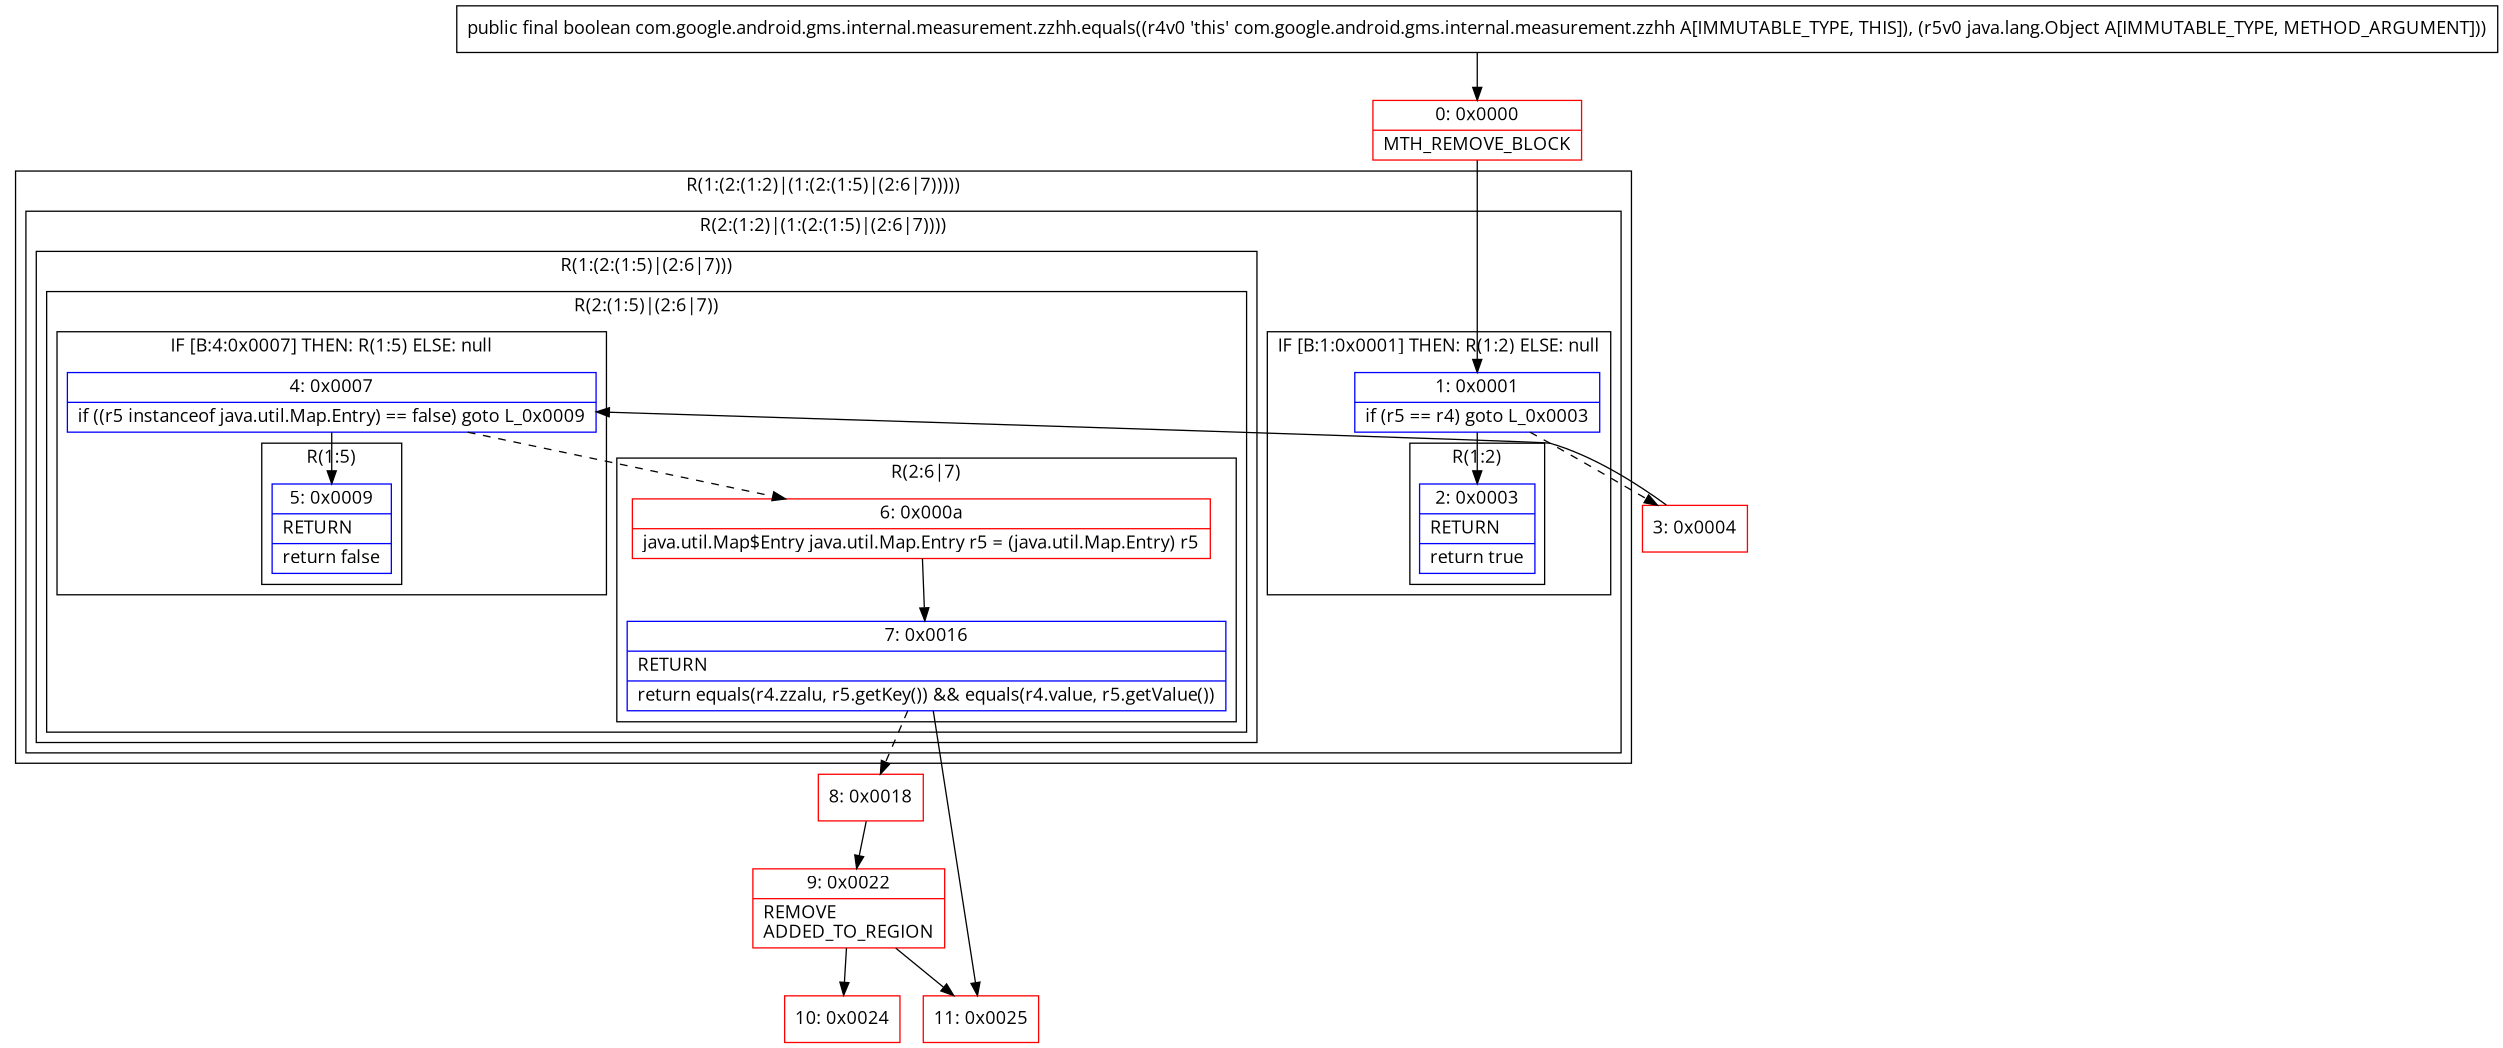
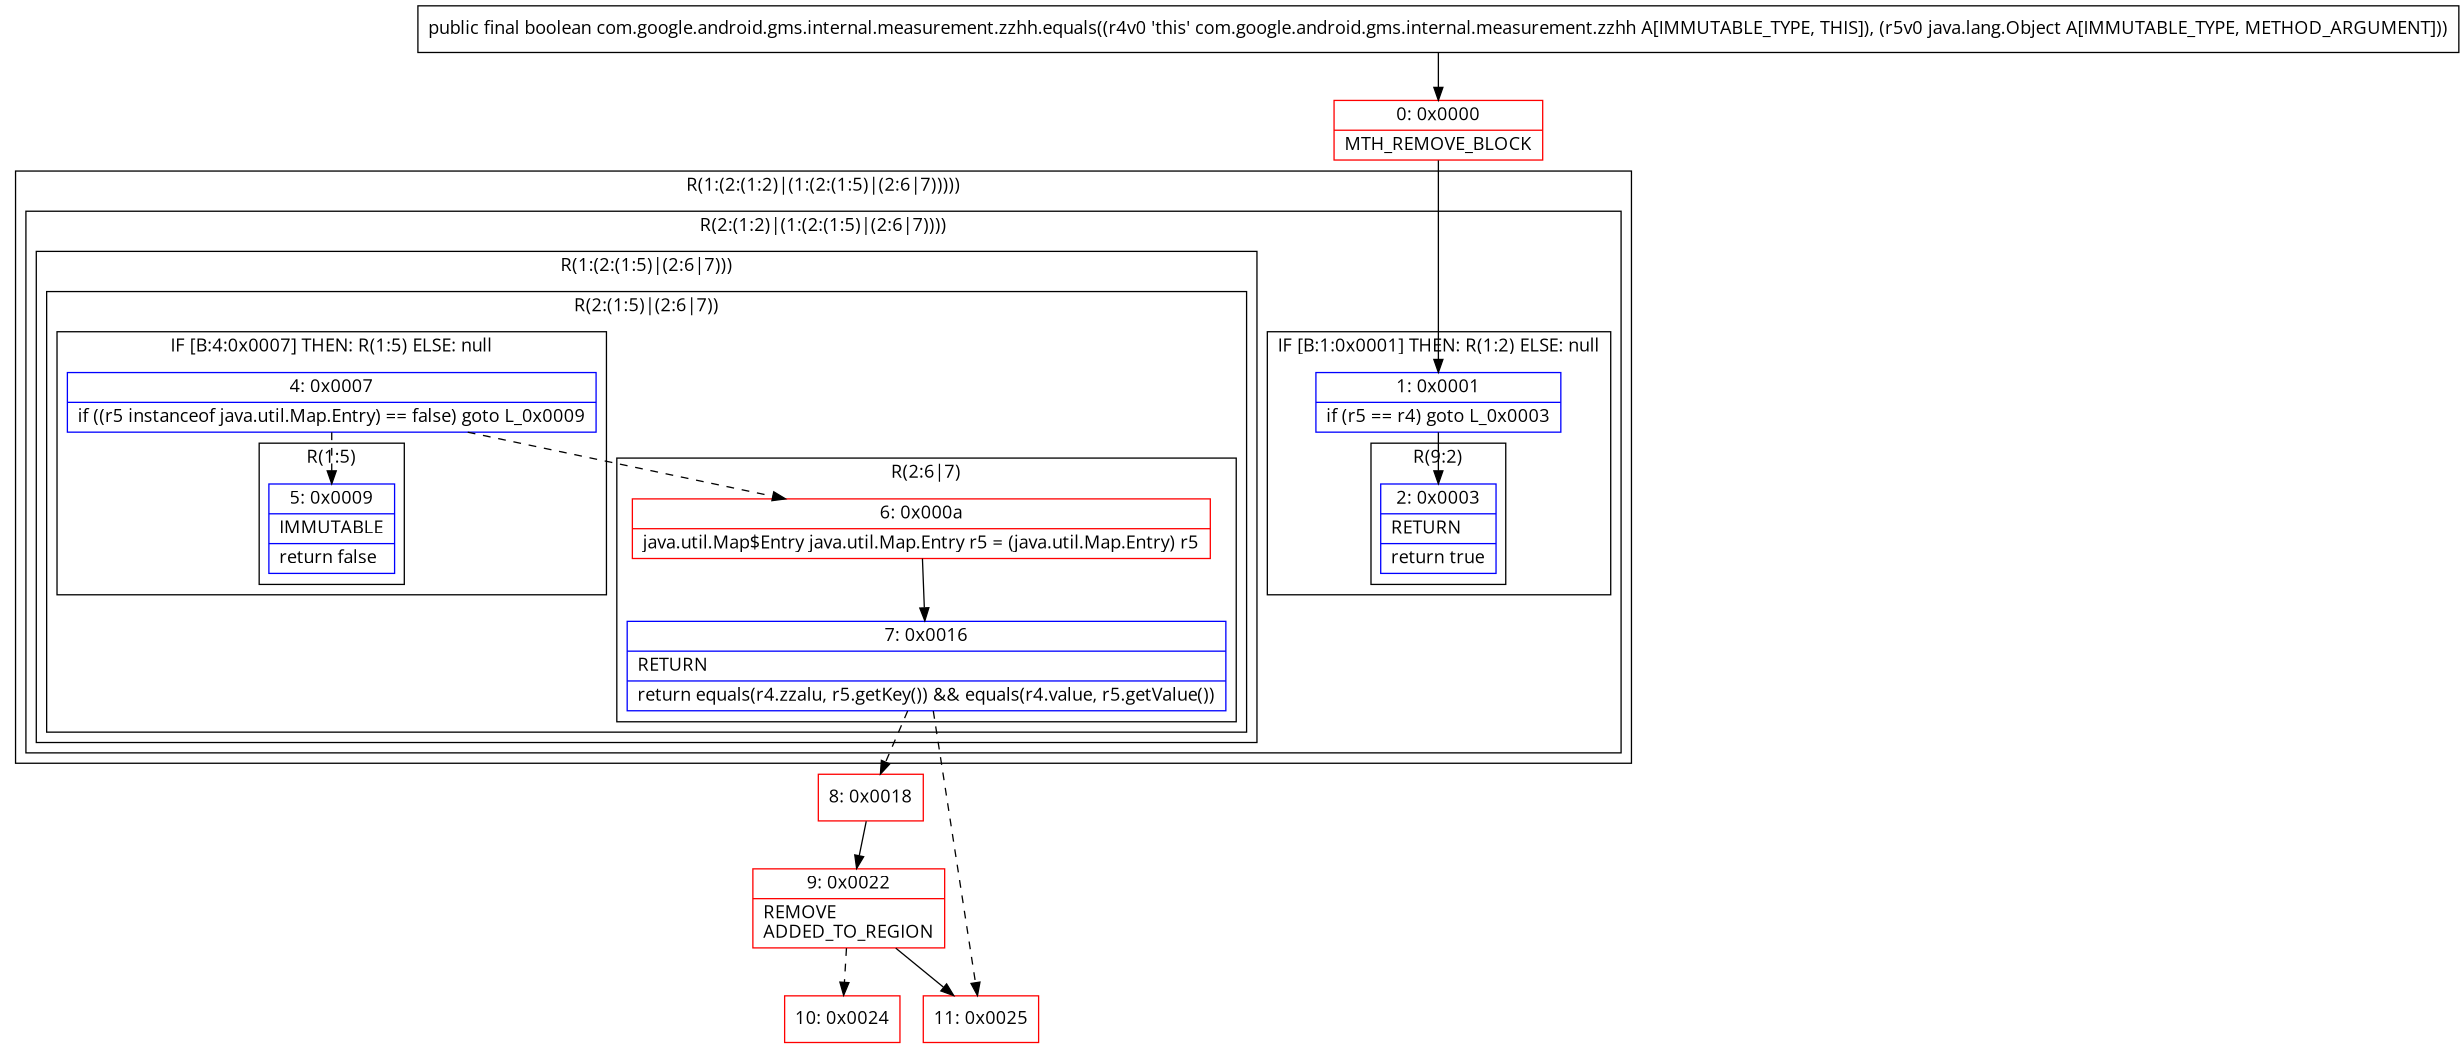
edge "4: 0x0007" -> "5: 0x0009": style solid -> dashed
cluster "R(1:2)": label "R(1:2)" -> "R(9:2)"
node "5: 0x0009": text "RETURN" -> "IMMUTABLE"
node "3: 0x0004": removed
edge "7: 0x0016" -> "11: 0x0025": style solid -> dashed
edge "9: 0x0022" -> "10: 0x0024": style solid -> dashed
